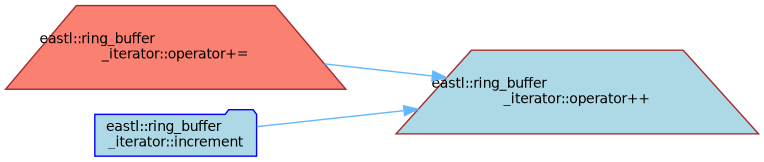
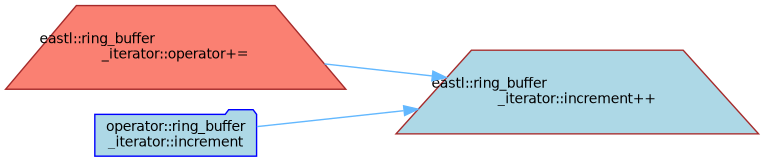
node "eastl::ring_buffer _iterator::operator++": label "eastl::ring_buffer _iterator::operator++" -> "eastl::ring_buffer _iterator::increment++"
node "eastl::ring_buffer _iterator::increment": label "eastl::ring_buffer _iterator::increment" -> "operator::ring_buffer _iterator::increment"
